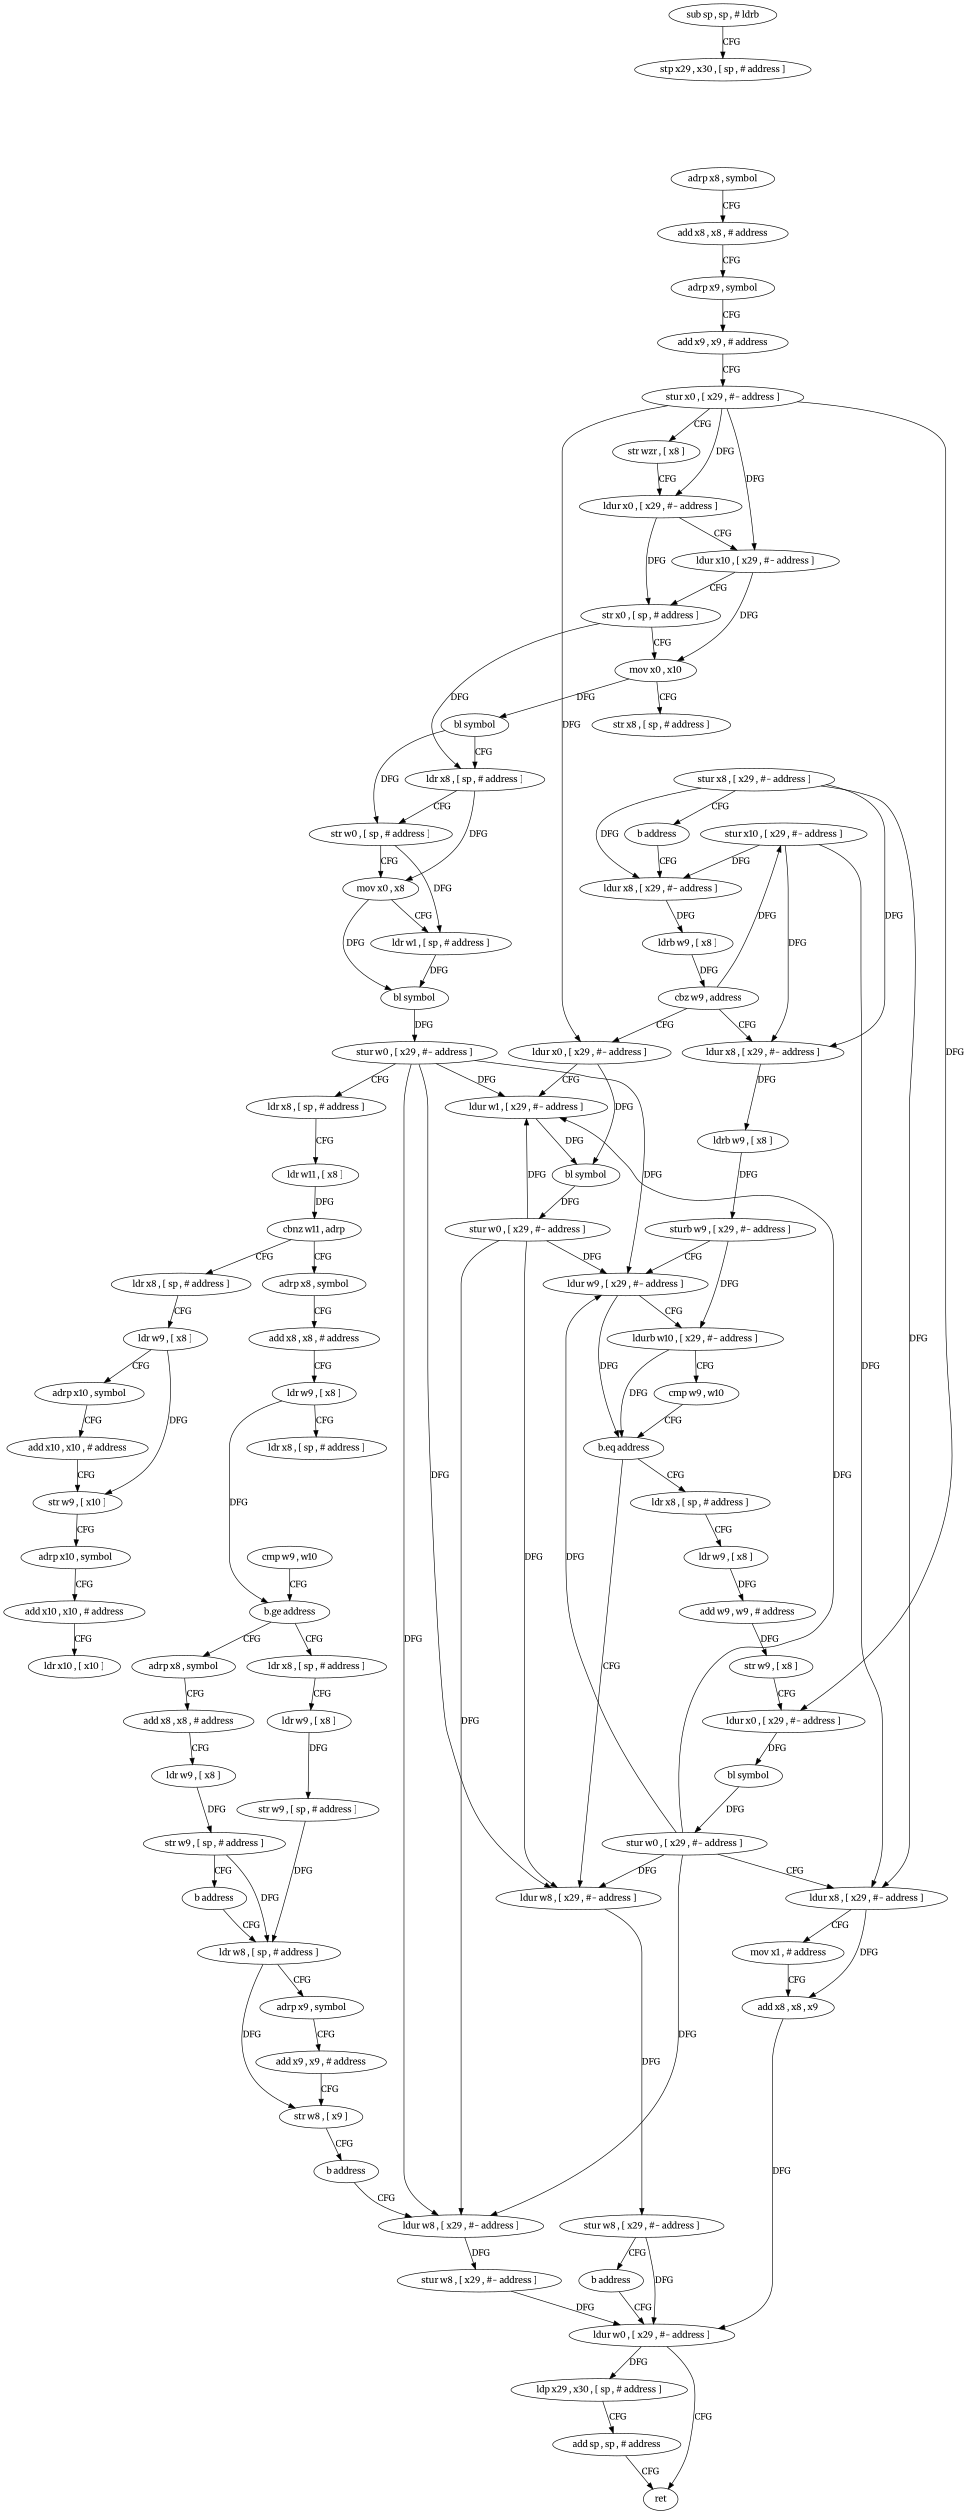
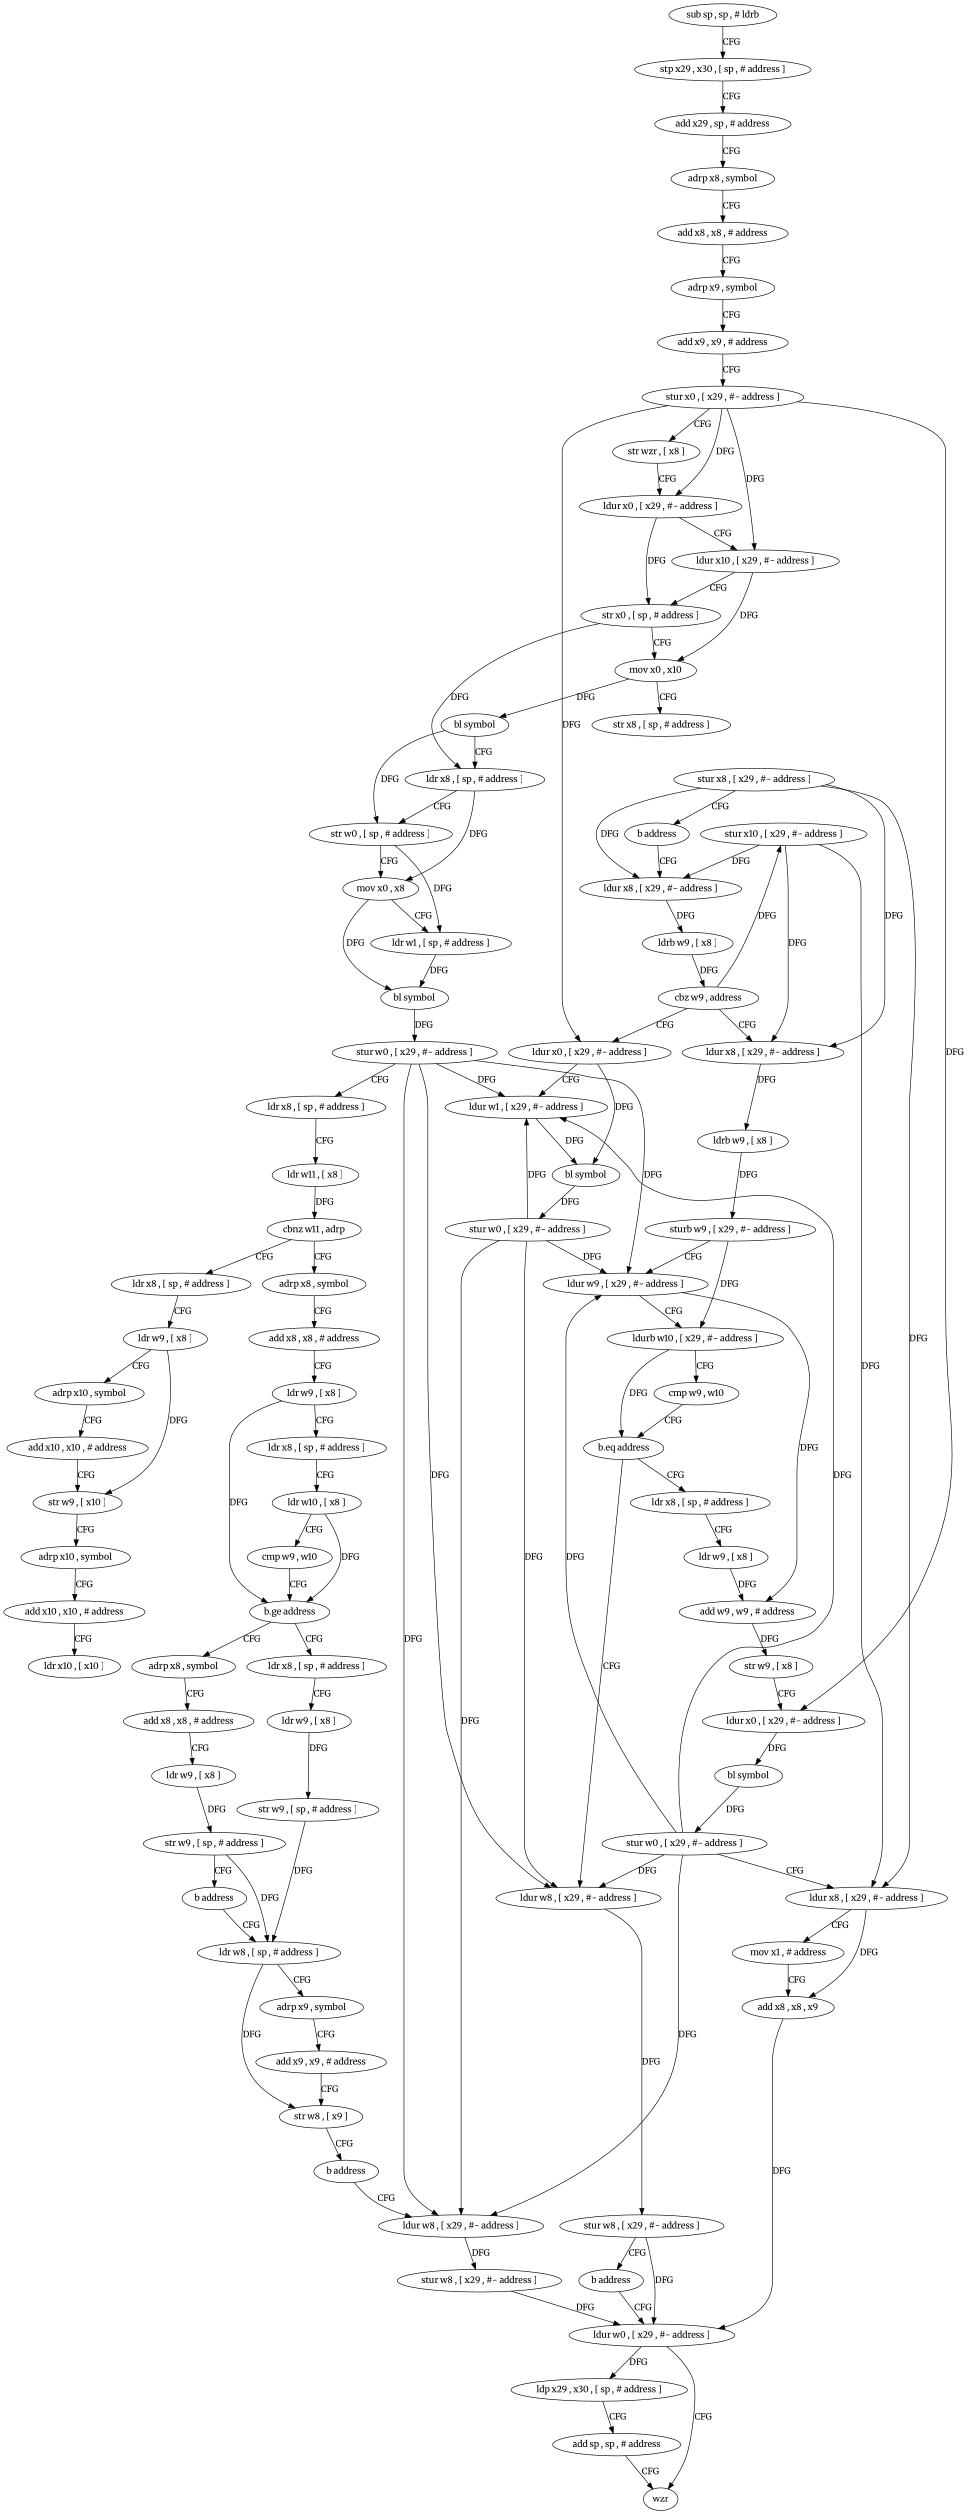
node "add x29 , sp , # address": added
edge "ldur w9 , [ x29 , #- address ]" -> "b.eq address": now "ldur w9 , [ x29 , #- address ]" -> "add w9 , w9 , # address"
node "ldr w10 , [ x8 ]": added
node "ret": label "ret" -> "wzr"
